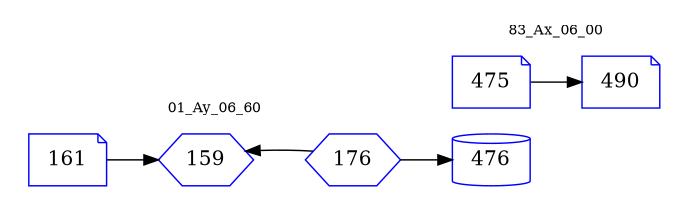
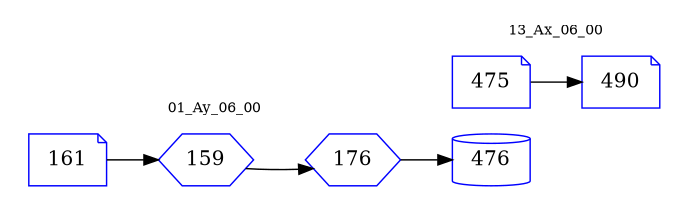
cluster "83_Ax_06_00": label "83_Ax_06_00" -> "13_Ax_06_00"
cluster "01_Ay_06_60": label "01_Ay_06_60" -> "01_Ay_06_00"
edge "176" -> "159": reversed
